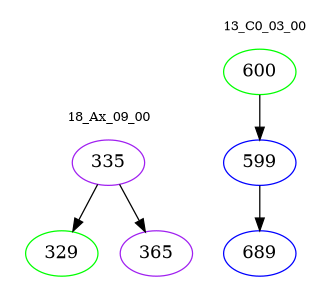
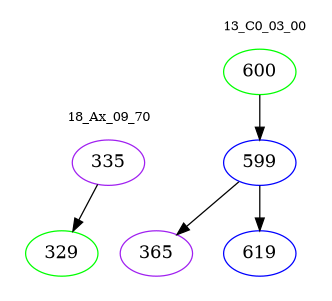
cluster "18_Ax_09_00": label "18_Ax_09_00" -> "18_Ax_09_70"
edge "335" -> "365": now "599" -> "365"
node "689": label "689" -> "619"
